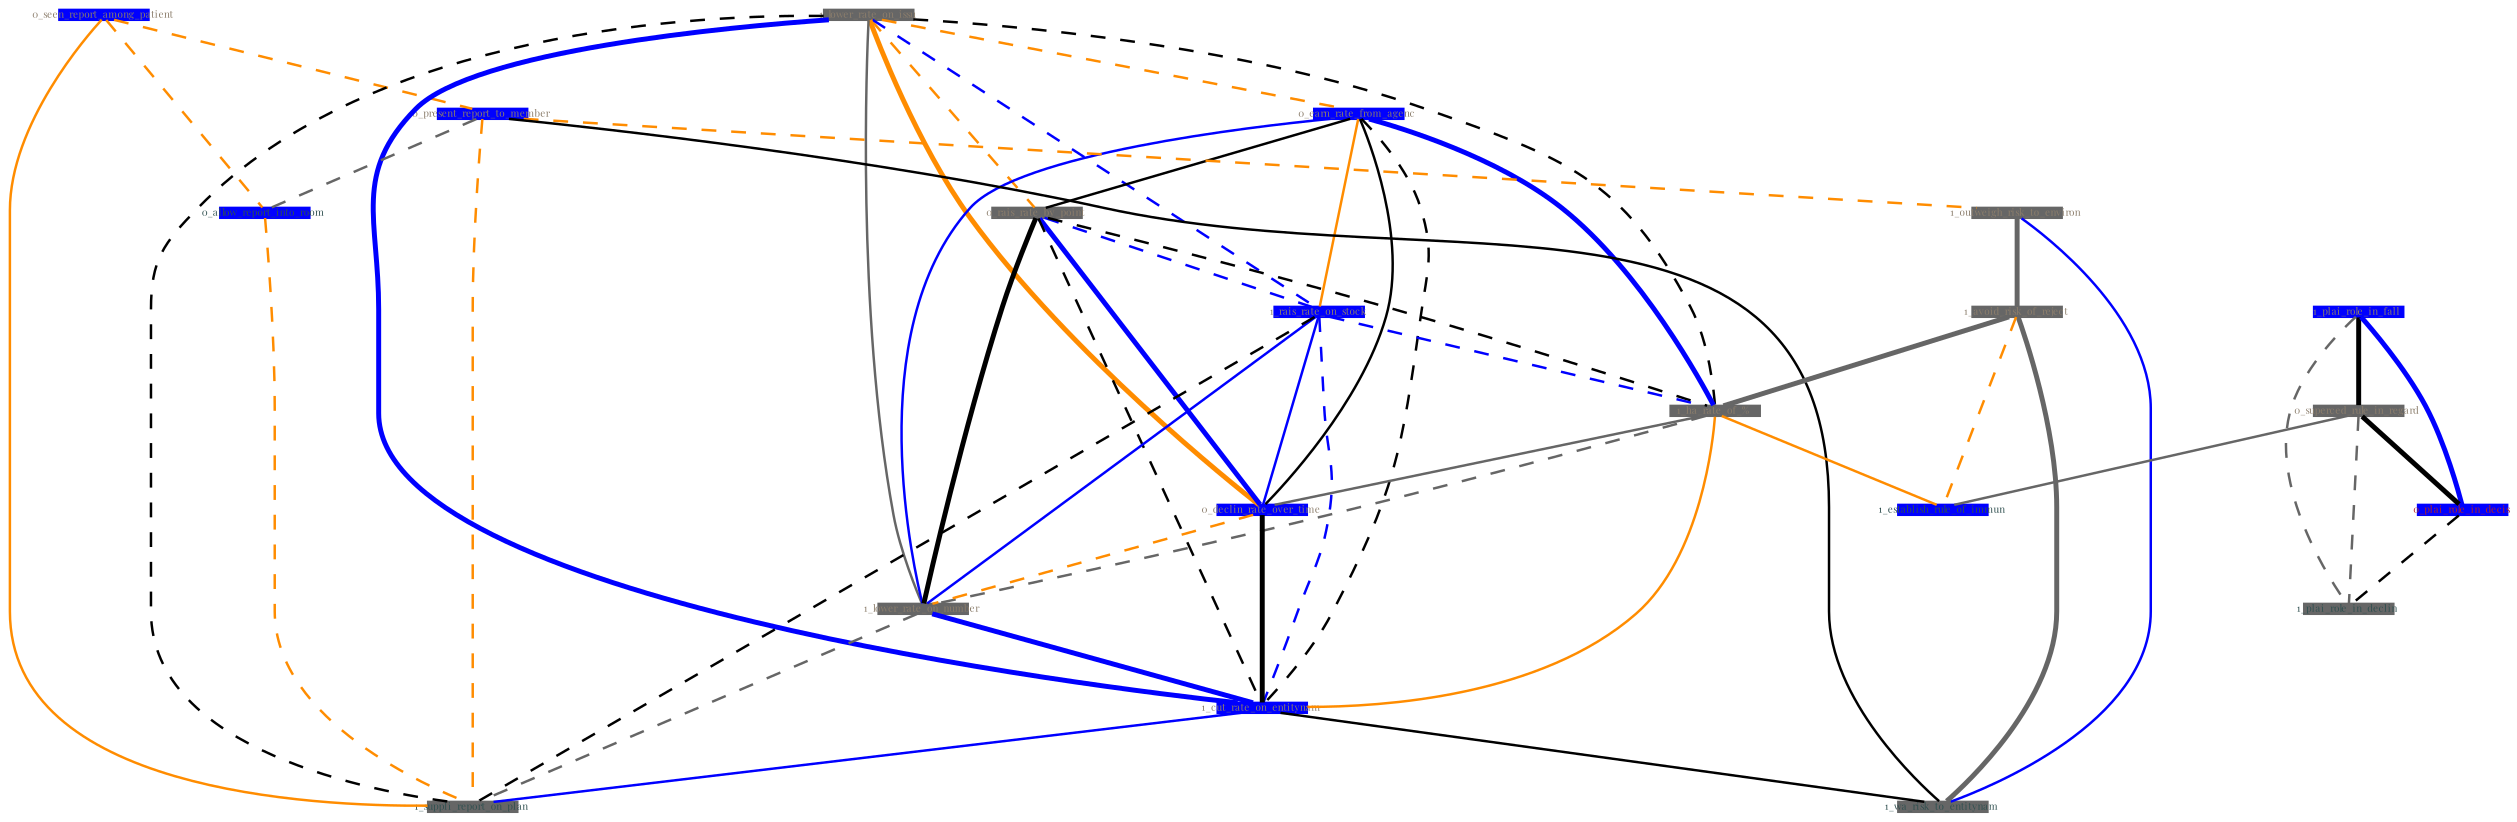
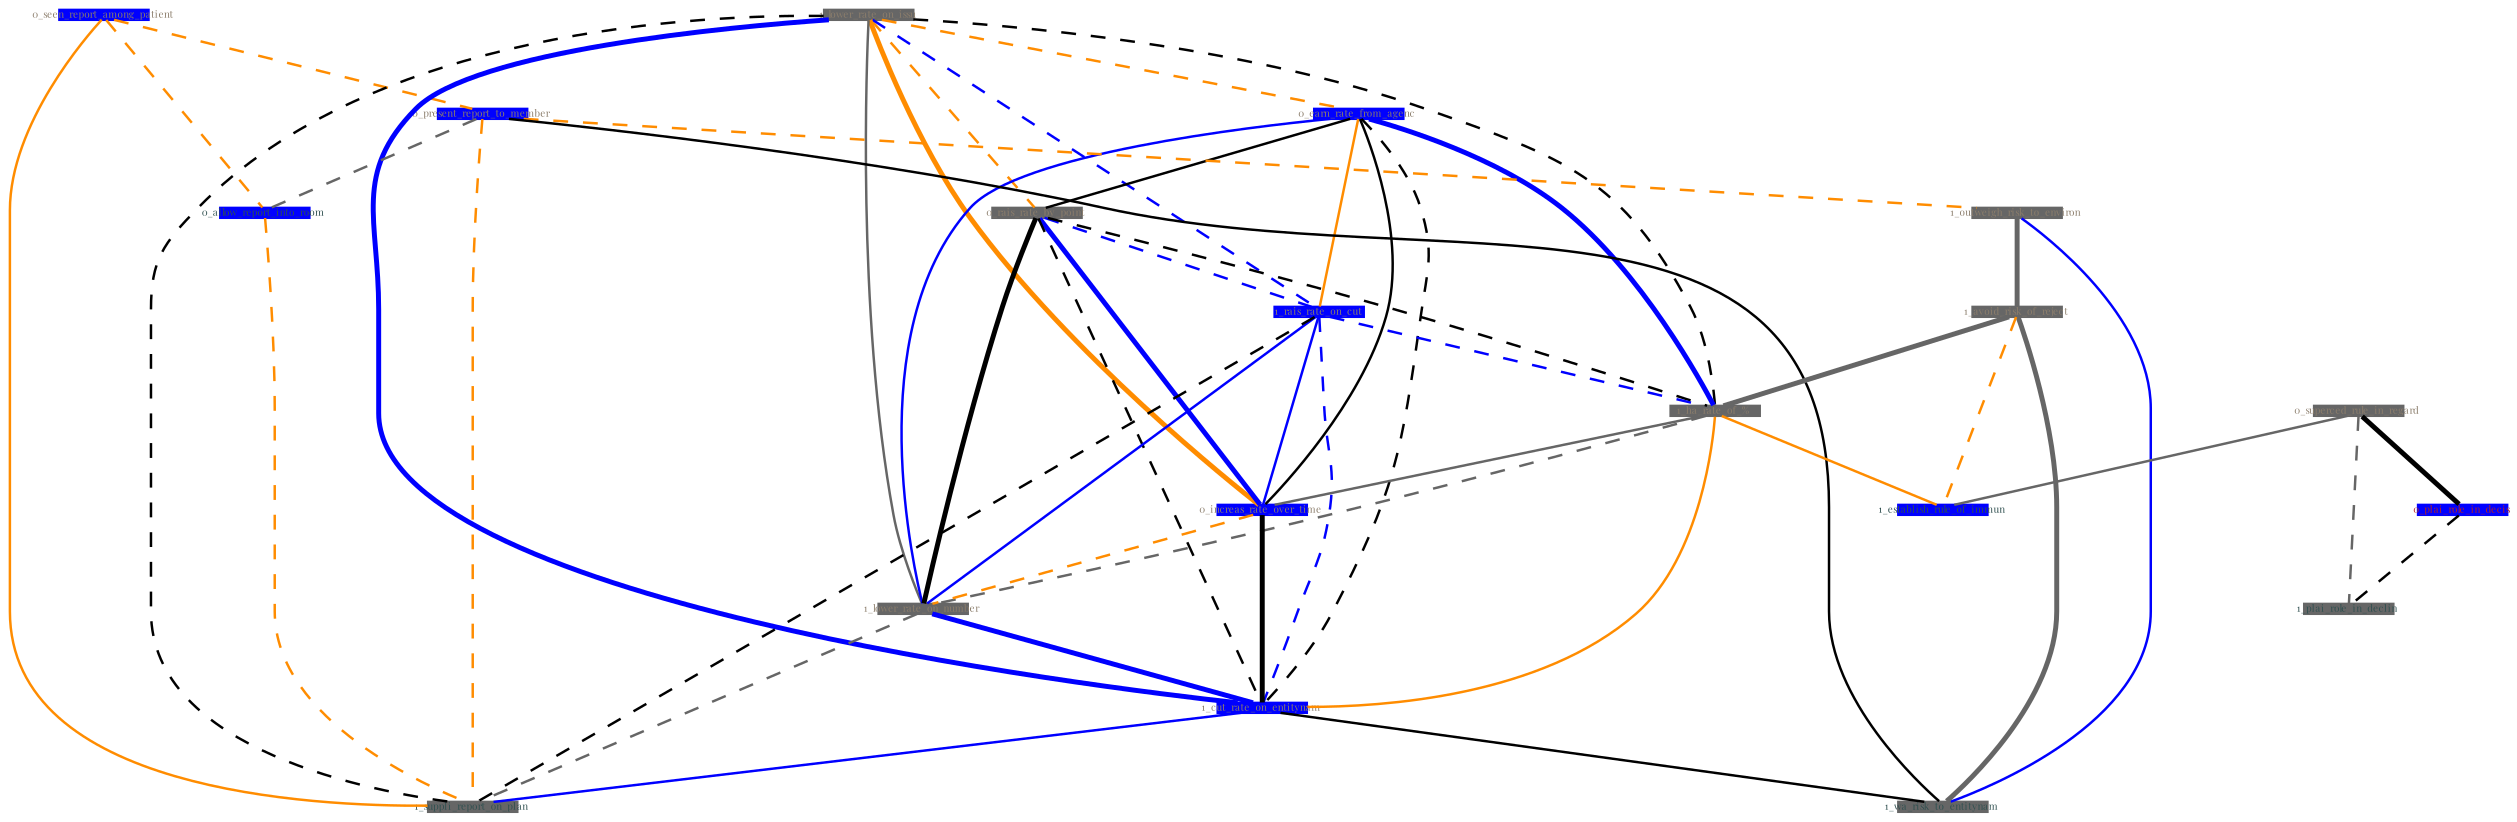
node "1_rais_rate_on_stock": label "1_rais_rate_on_stock" -> "1_rais_rate_on_cut"
node "1_plai_role_in_fall": removed
node "0_declin_rate_over_time": label "0_declin_rate_over_time" -> "0_increas_rate_over_time"
